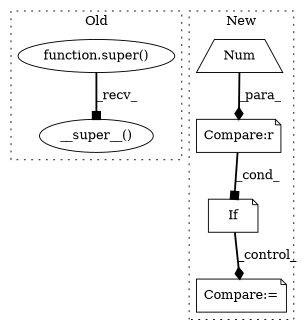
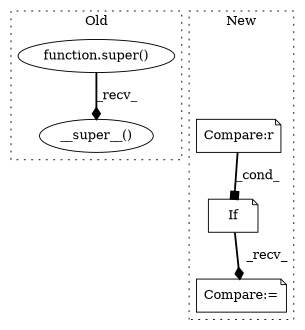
node "Num": removed
edge "function.super()" -> "__super__()": arrowhead box -> diamond
edge "If" -> "Compare:=": label "_control_" -> "_recv_"
